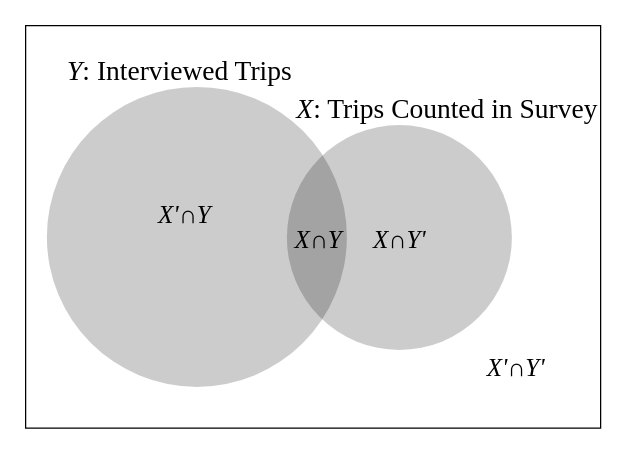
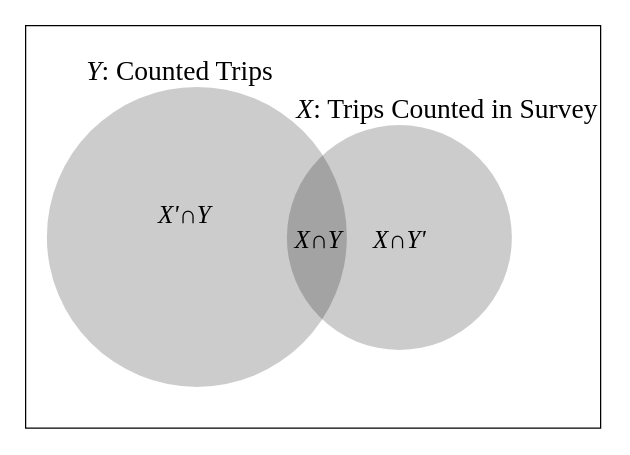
node "Y: Interviewed Trips": label "Y: Interviewed Trips" -> "Y: Counted Trips"
node "X'∩Y'": removed
